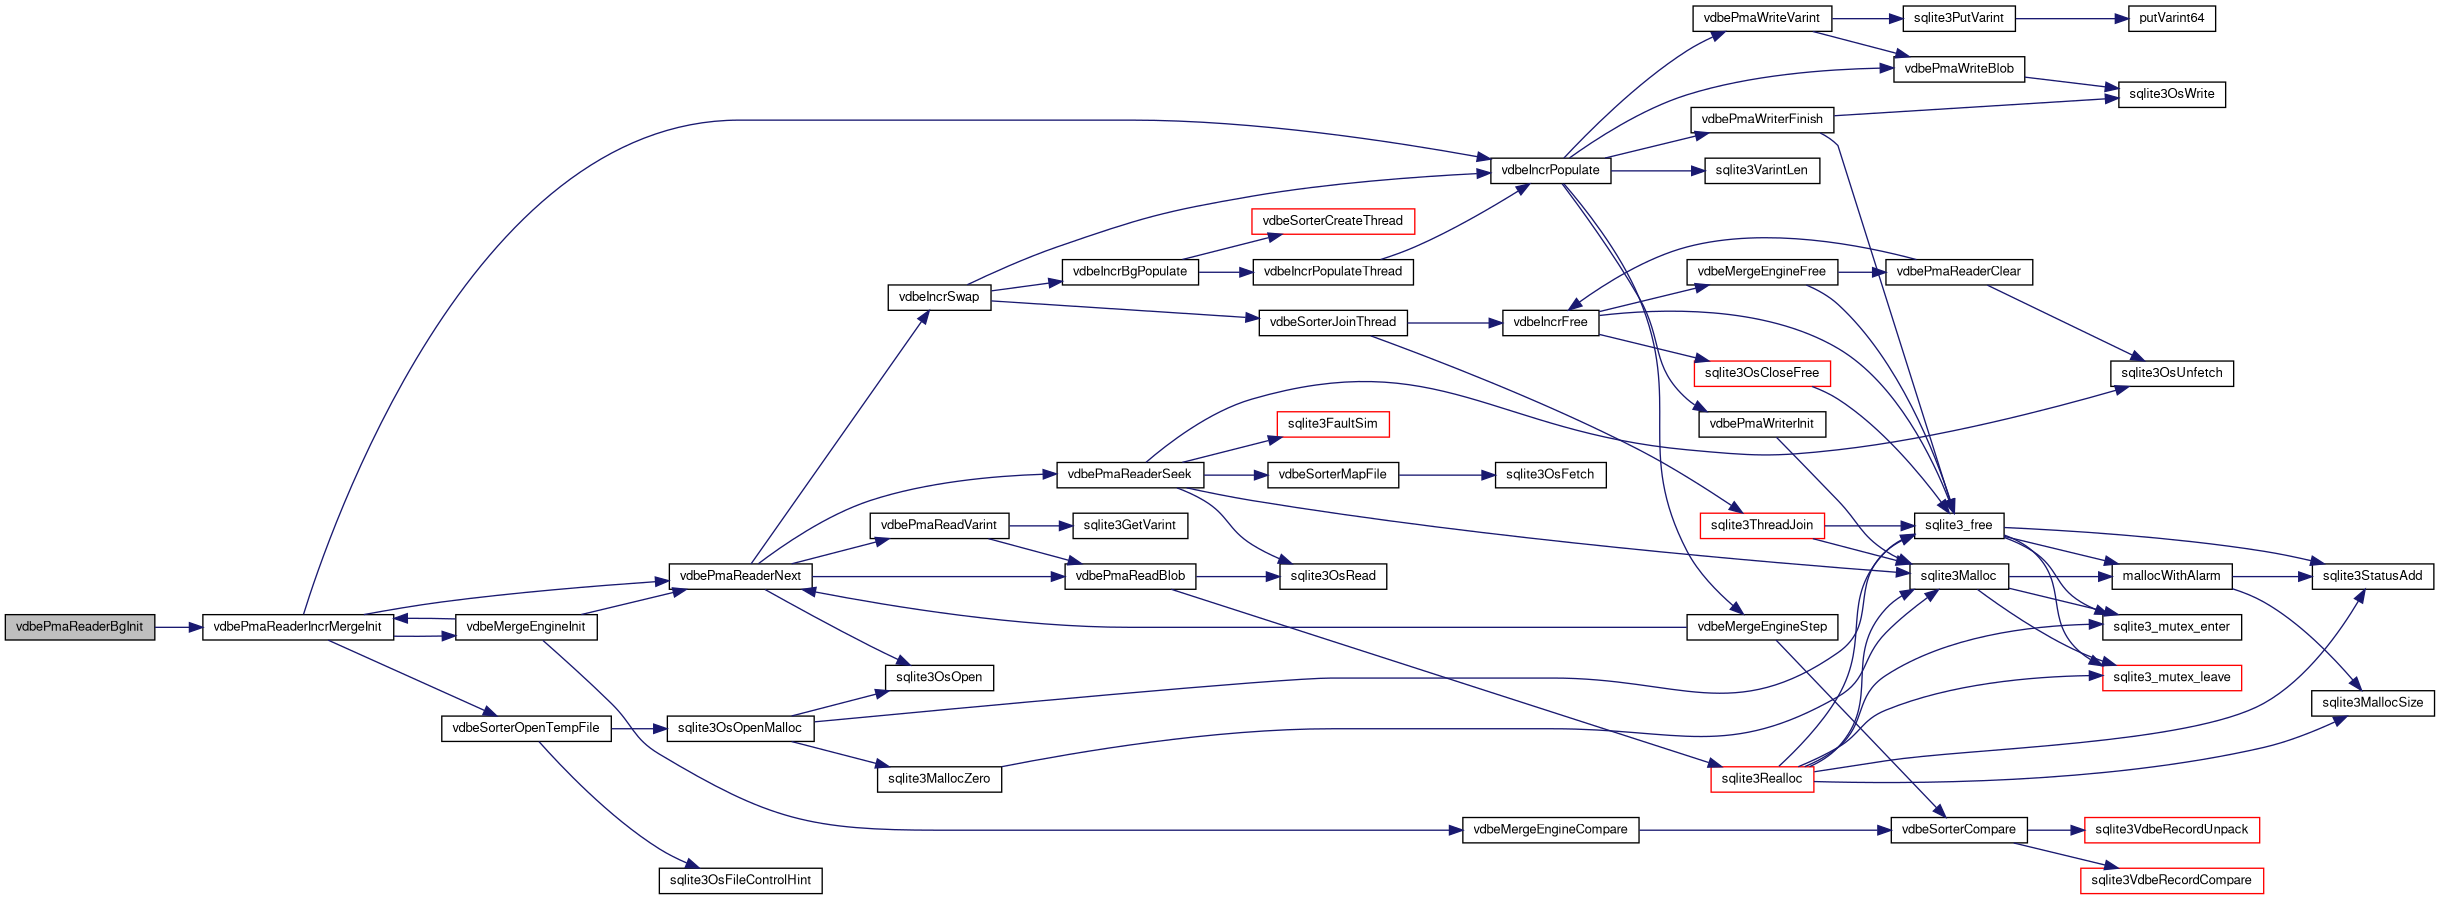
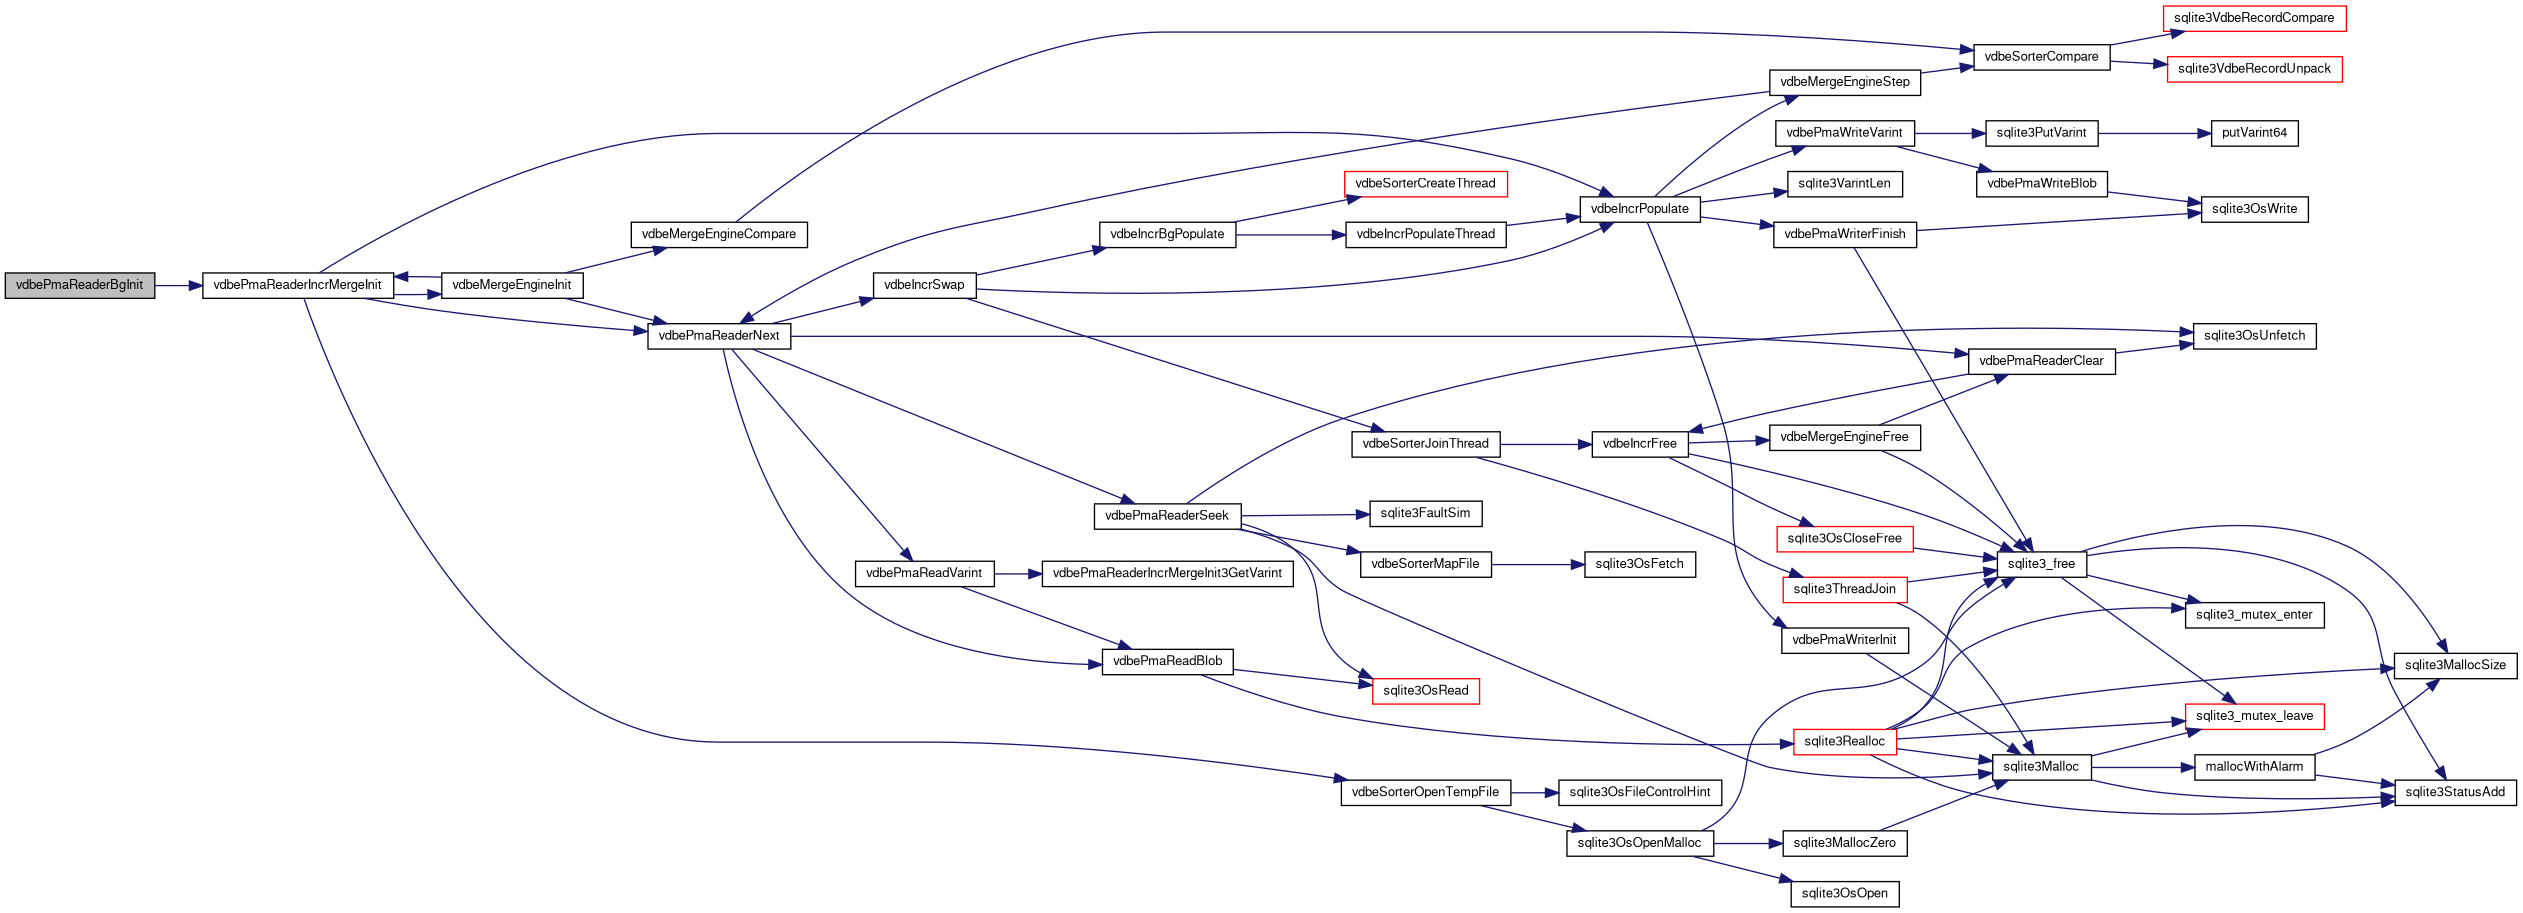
edge "vdbeIncrPopulate" -> "vdbePmaWriteBlob": removed
node "sqlite3FaultSim": color red -> black
node "sqlite3GetVarint": label "sqlite3GetVarint" -> "vdbePmaReaderIncrMergeInit3GetVarint"
edge "sqlite3_free" -> "mallocWithAlarm": now "sqlite3_free" -> "sqlite3MallocSize"
node "sqlite3OsRead": color black -> red
edge "sqlite3Malloc" -> "sqlite3_mutex_enter": now "sqlite3Malloc" -> "sqlite3StatusAdd"
edge "vdbePmaReaderNext" -> "sqlite3OsOpen": now "vdbePmaReaderNext" -> "vdbePmaReaderClear"
